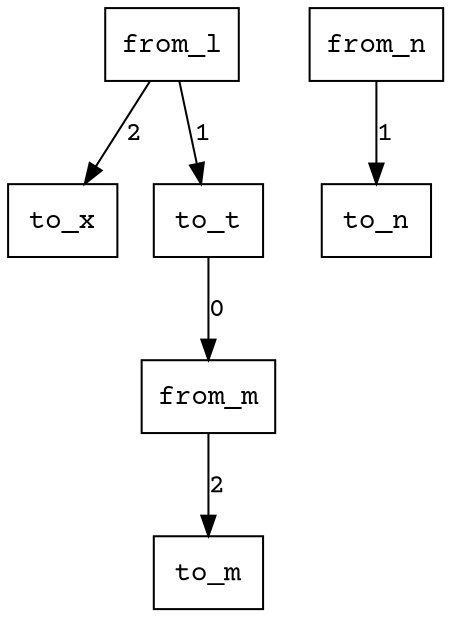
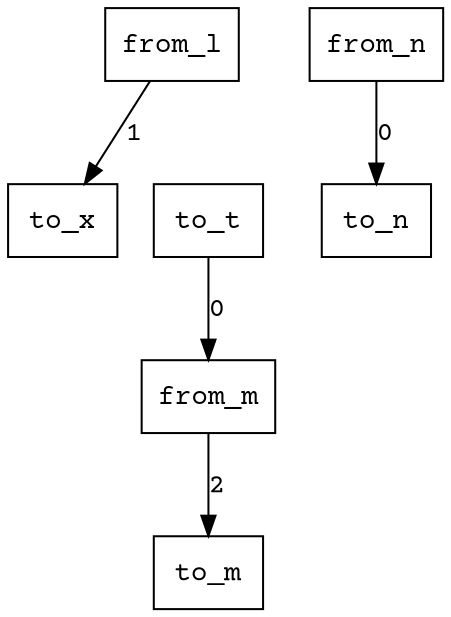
edge "from_l" -> "to_t": removed, label "1"
edge "from_l" -> "to_x": label "2" -> "1"
edge "from_n" -> "to_n": label "1" -> "0"
